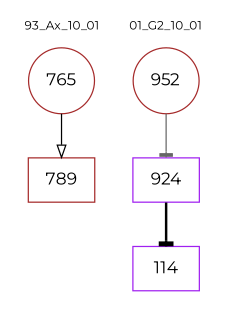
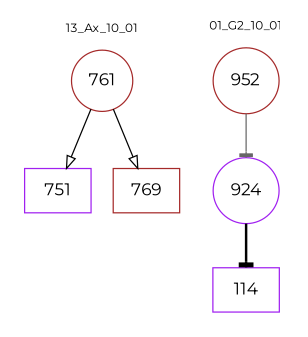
cluster "93_Ax_10_01": label "93_Ax_10_01" -> "13_Ax_10_01"
node "765": label "765" -> "761"
node "789": label "789" -> "769"
node "924": shape box -> circle
node "751": added
